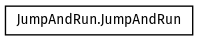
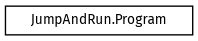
node "JumpAndRun.JumpAndRun": label "JumpAndRun.JumpAndRun" -> "JumpAndRun.Program"
